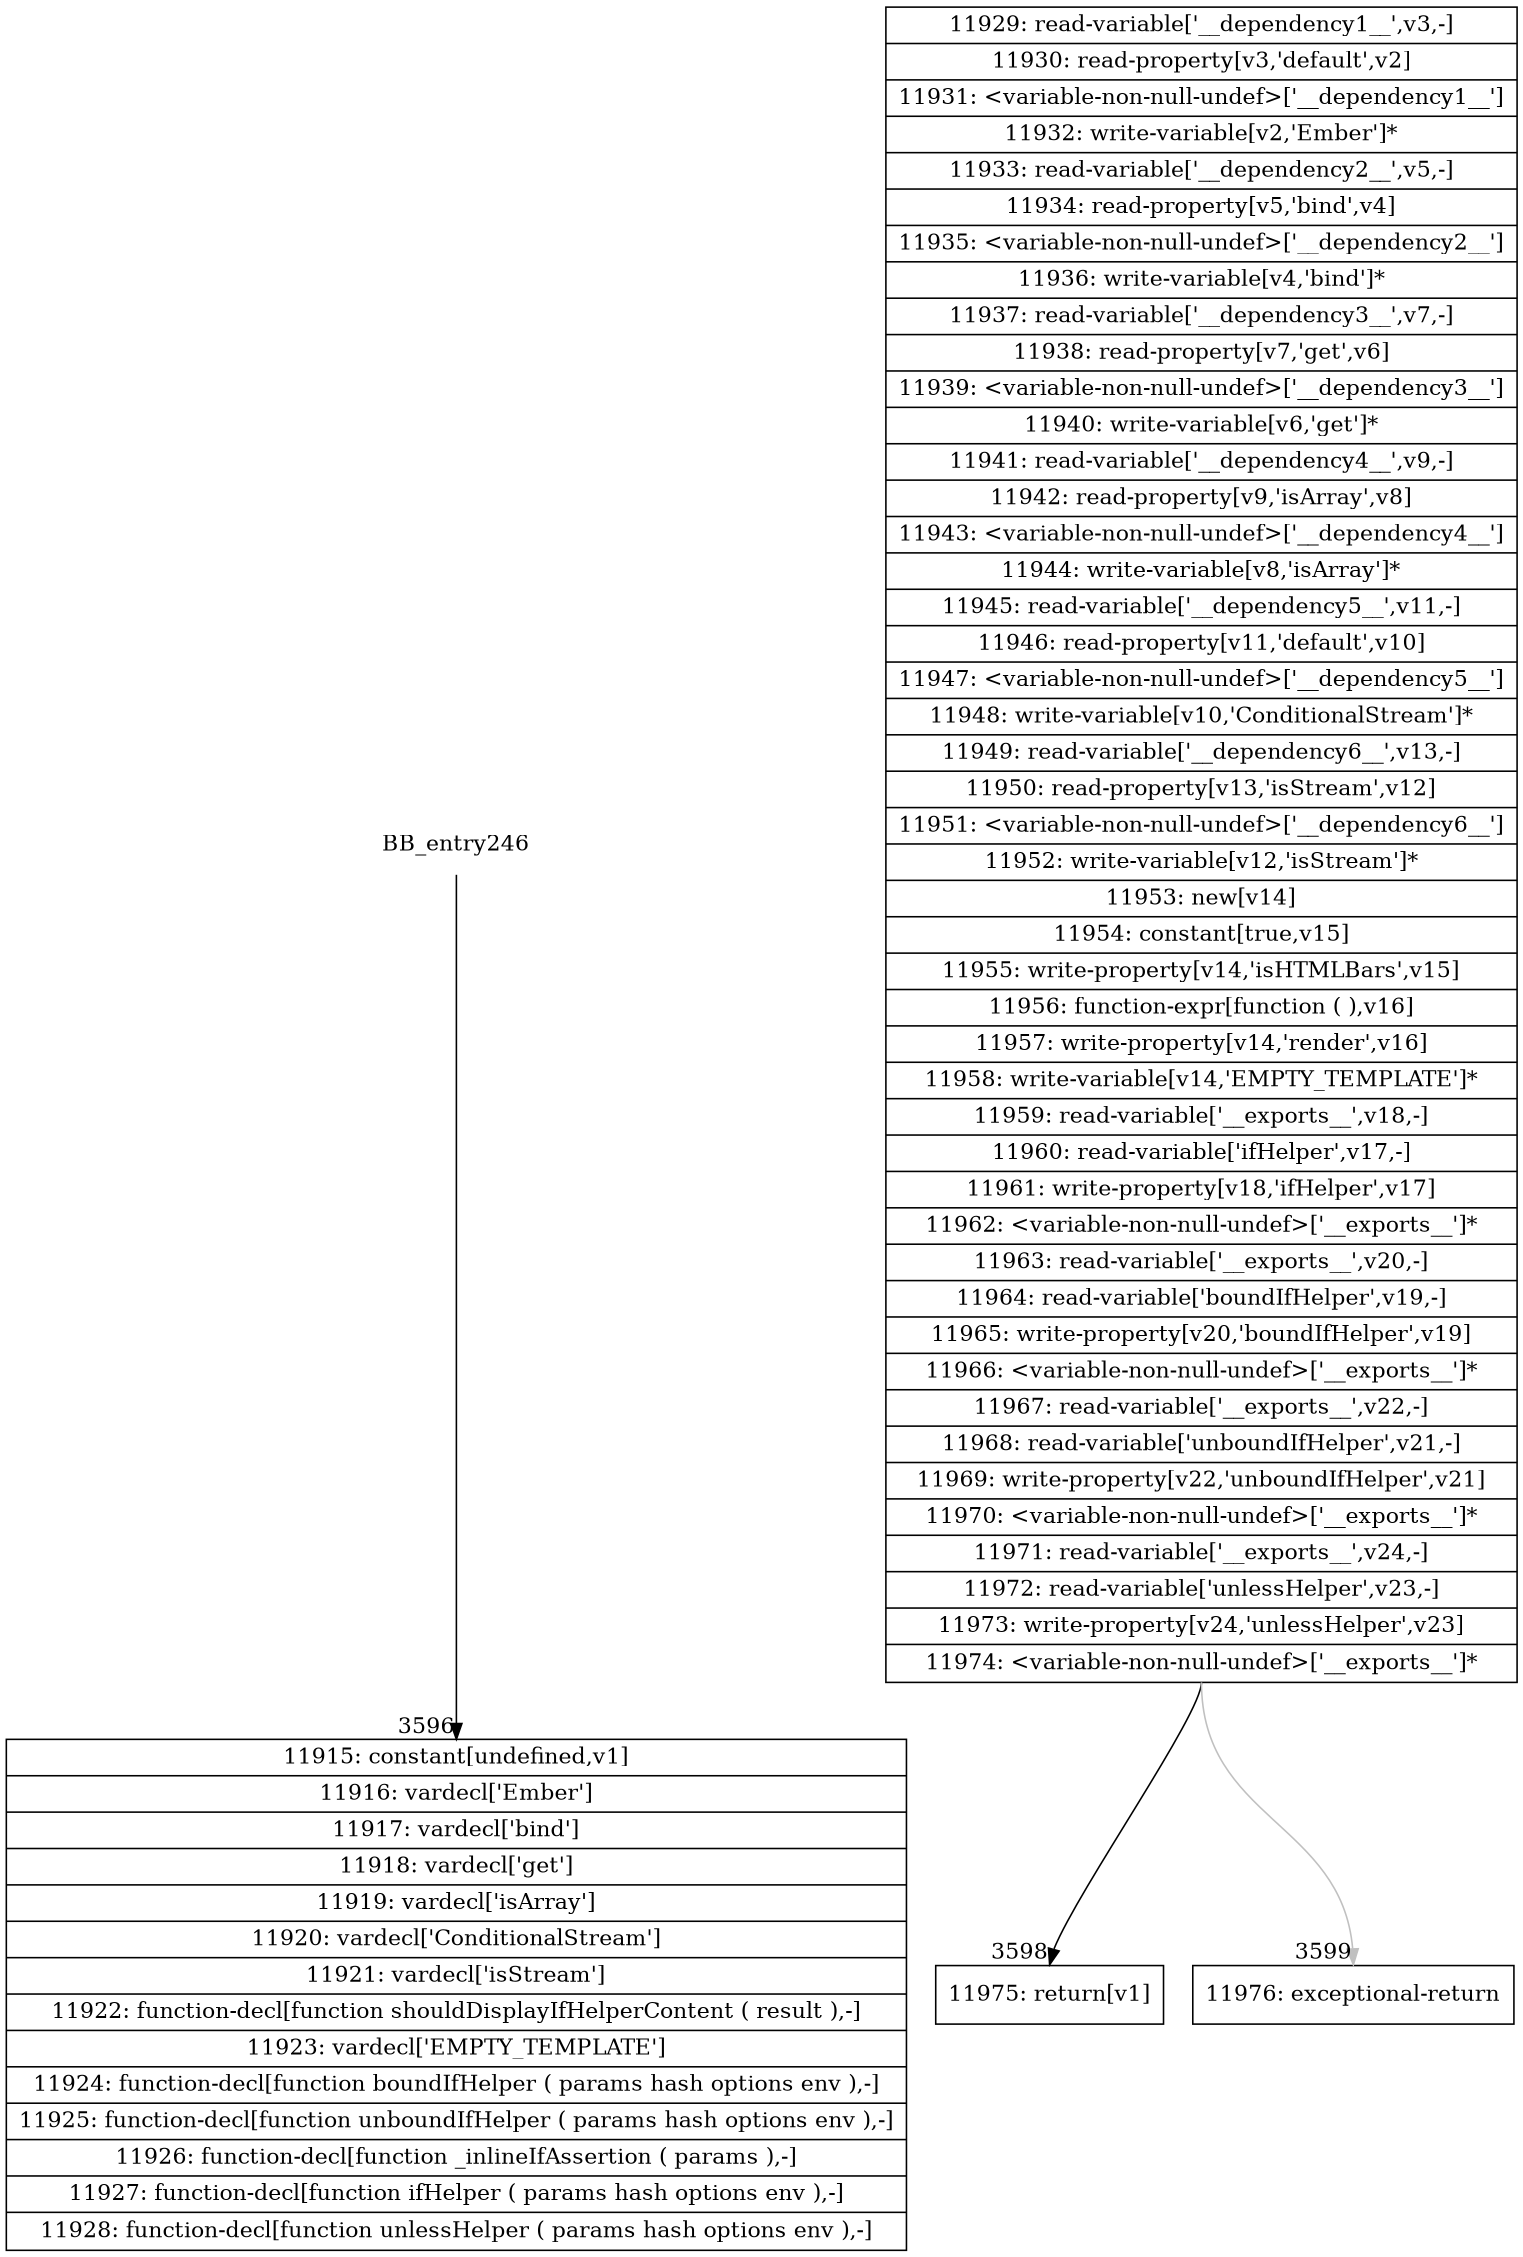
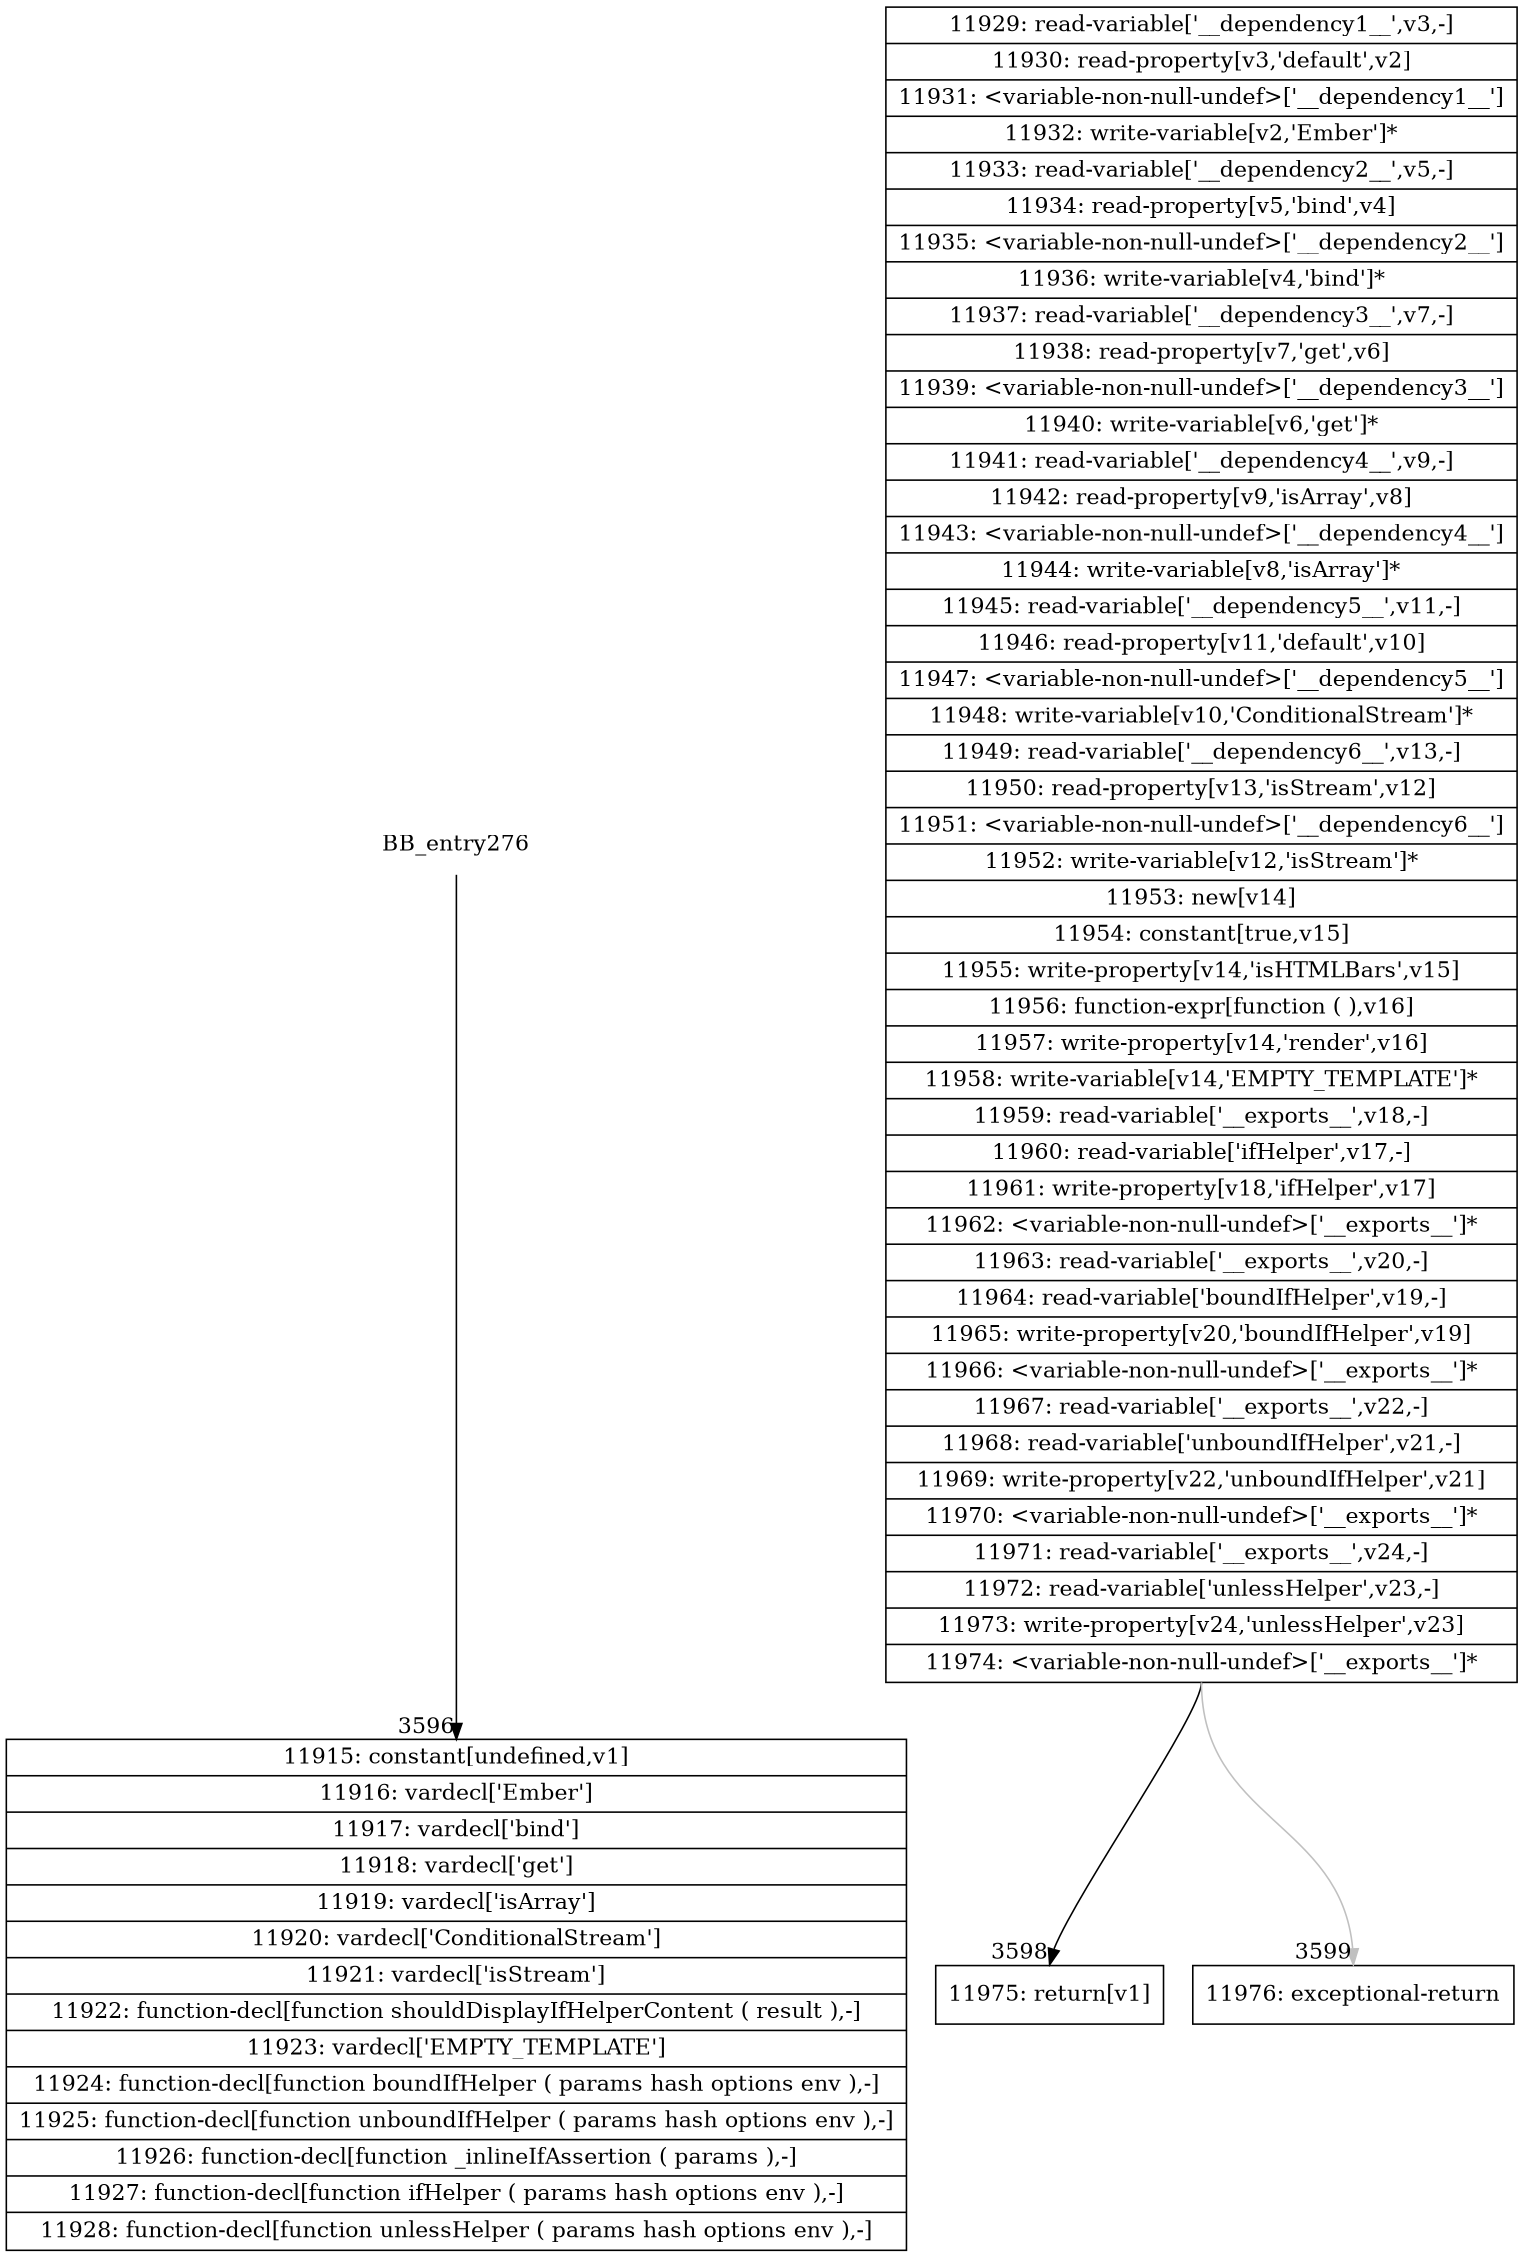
node "BB_entry246": label "BB_entry246" -> "BB_entry276"
